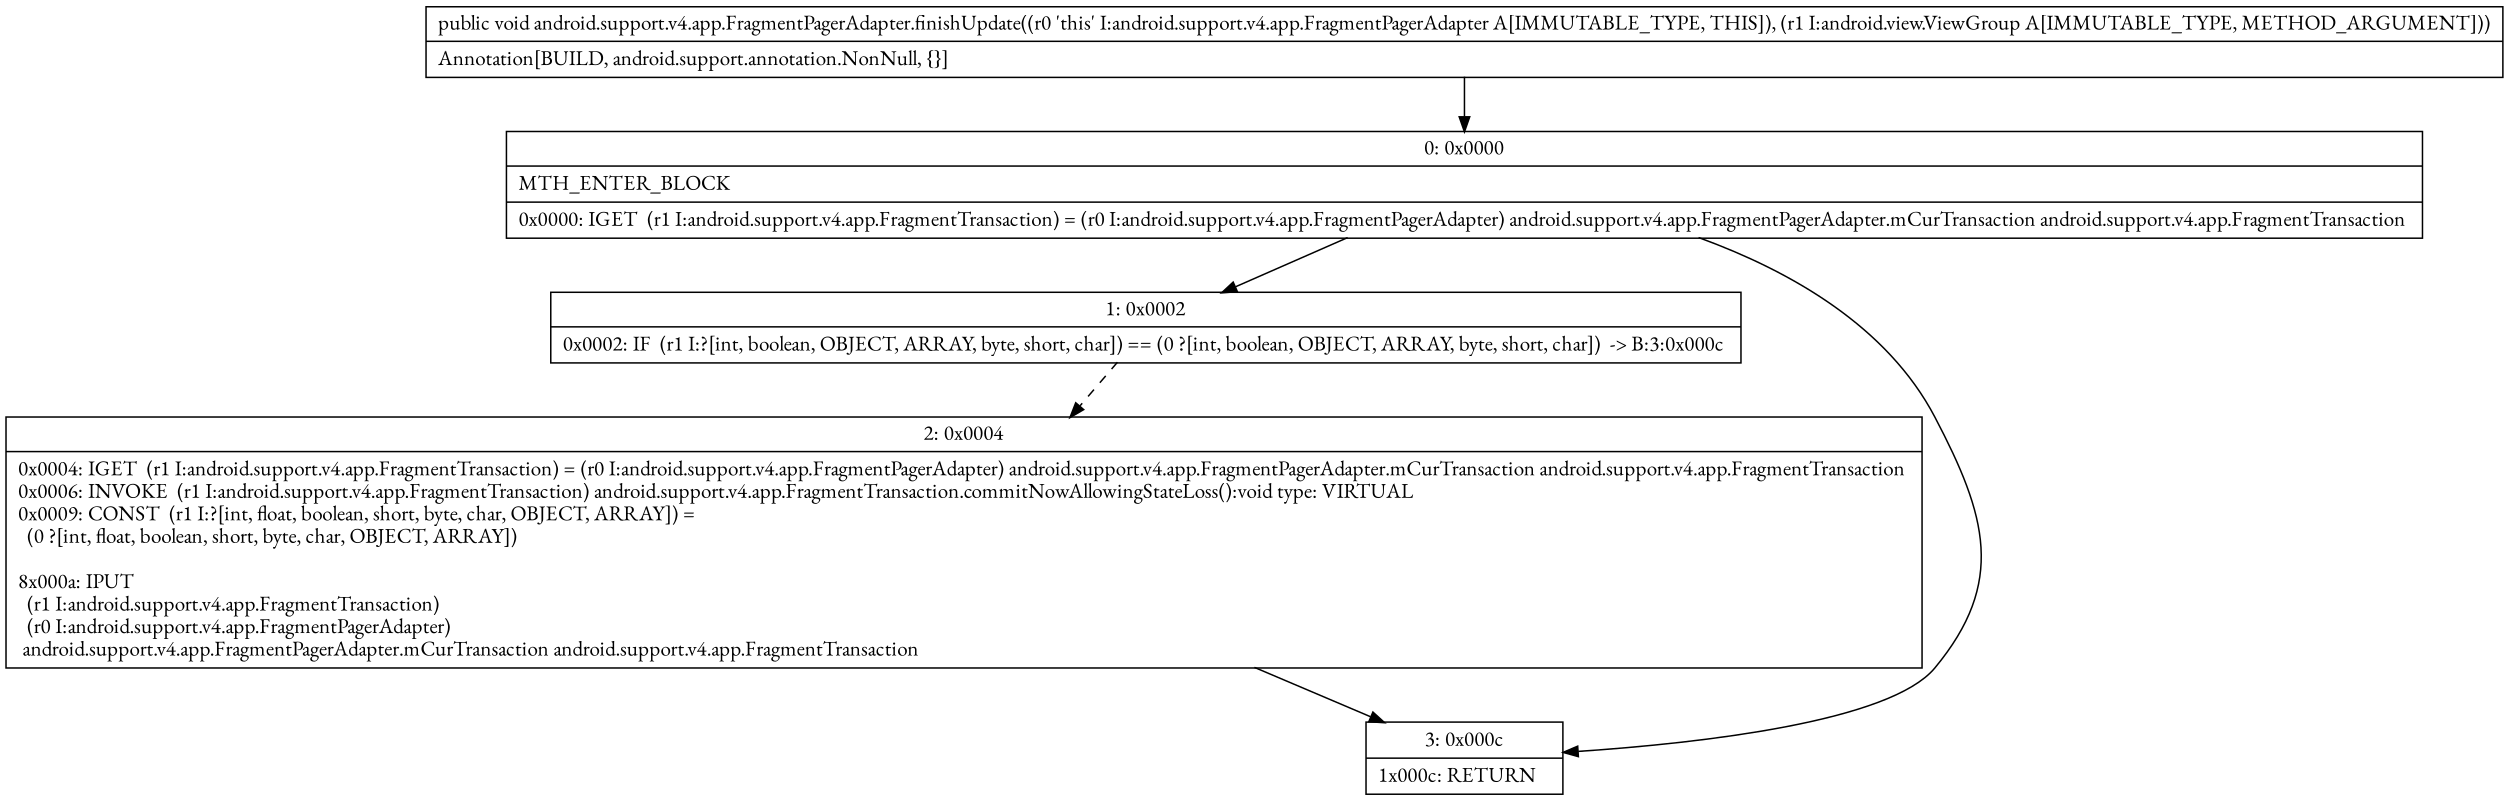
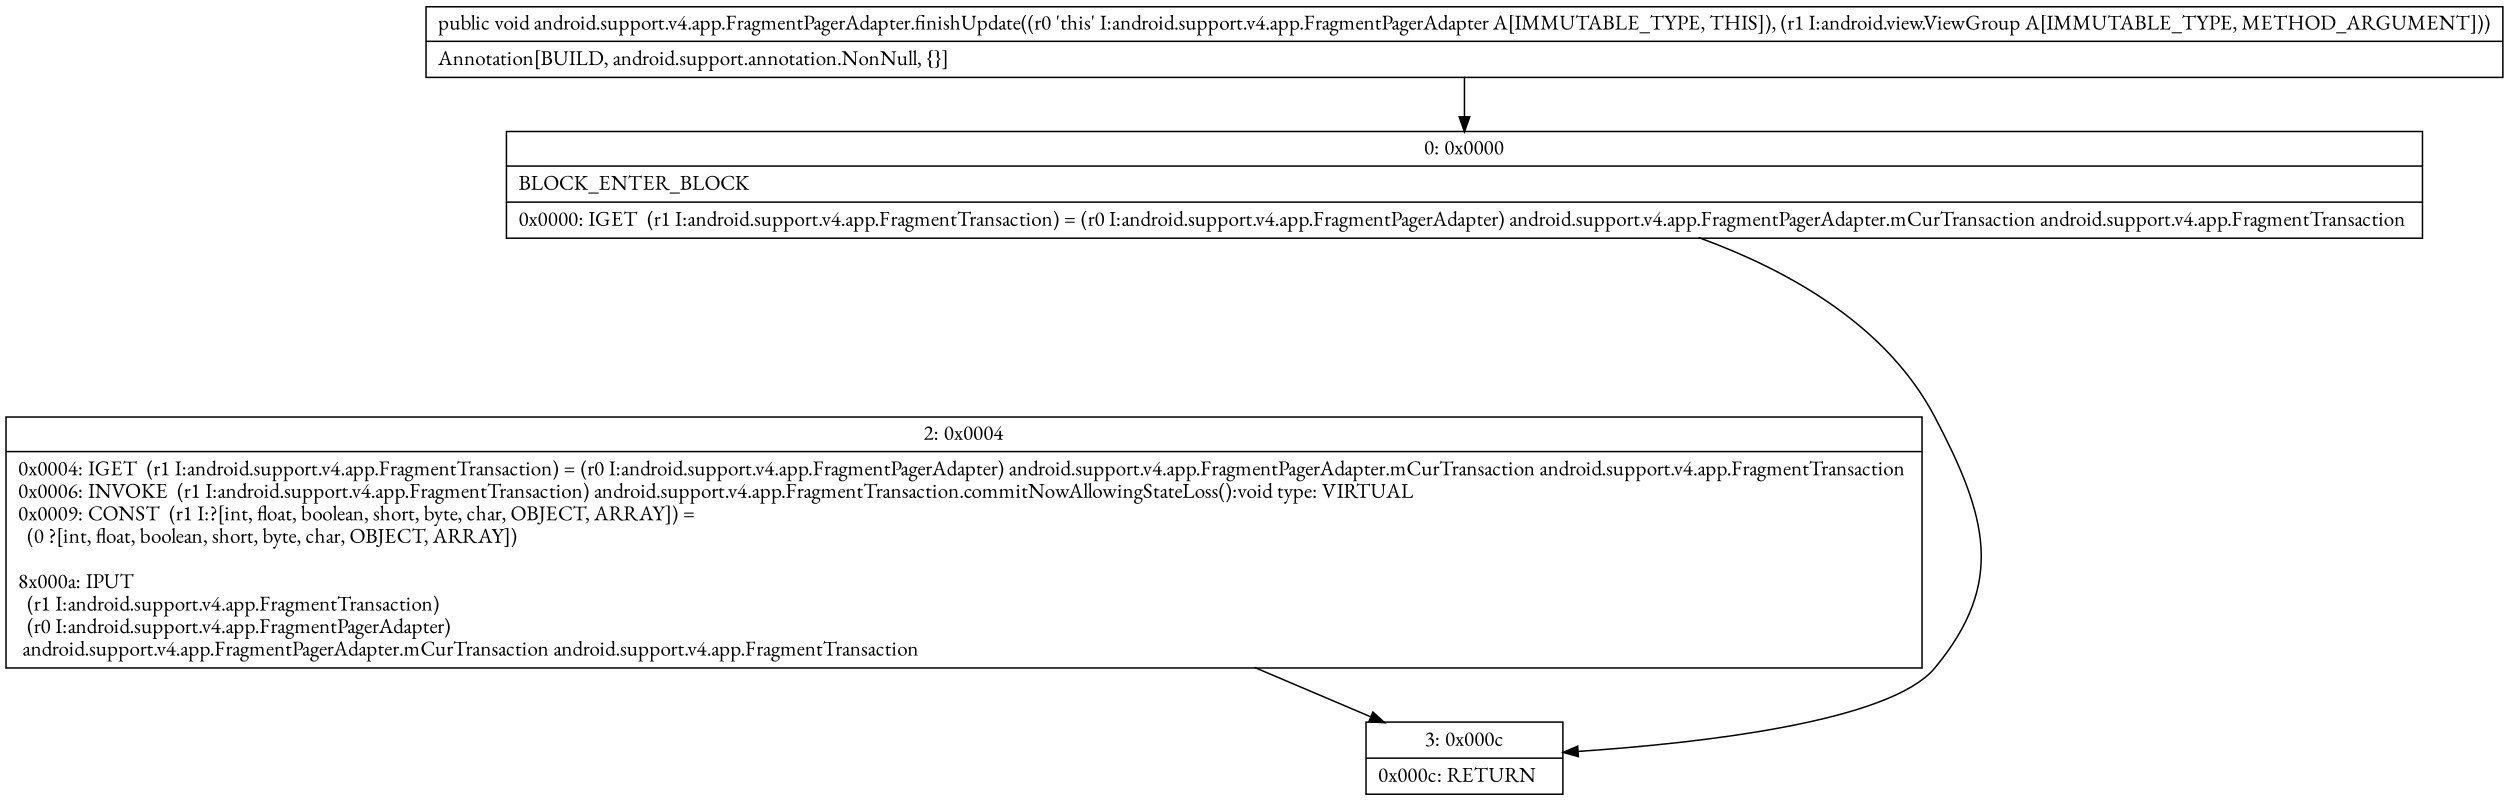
node "0: 0x0000": text "MTH_ENTER_BLOCK" -> "BLOCK_ENTER_BLOCK"
node "1: 0x0002": removed
node "3: 0x000c": text "1x000c: RETURN" -> "0x000c: RETURN"
